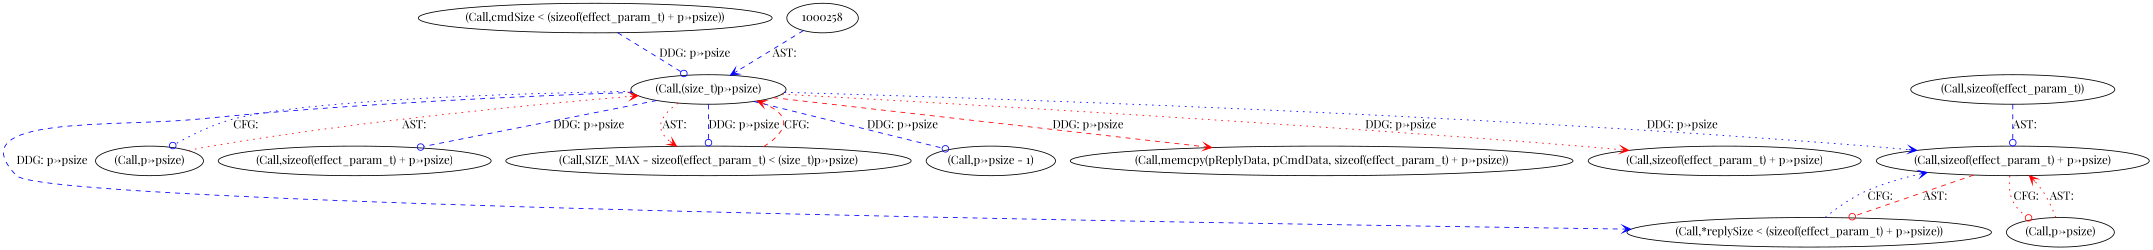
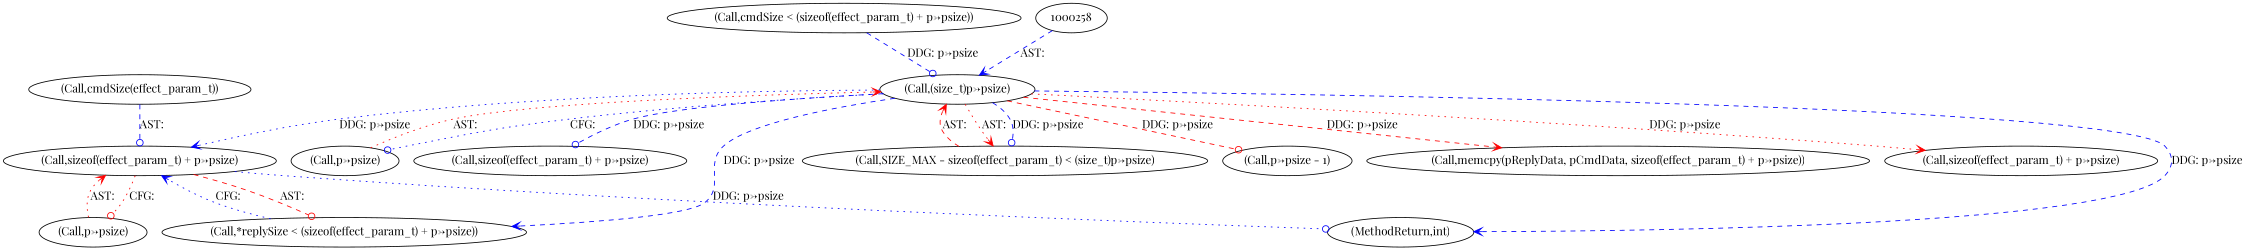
node "(Call,sizeof(effect_param_t))": label "(Call,sizeof(effect_param_t))" -> "(Call,cmdSize(effect_param_t))"
edge "(Call,SIZE_MAX - sizeof(effect_param_t) < (size_t)p->psize)" -> "(Call,(size_t)p->psize)": label "CFG: " -> "AST: "
edge "(Call,(size_t)p->psize)" -> "(Call,p->psize - 1)": color blue -> red
node "(MethodReturn,int)": added
